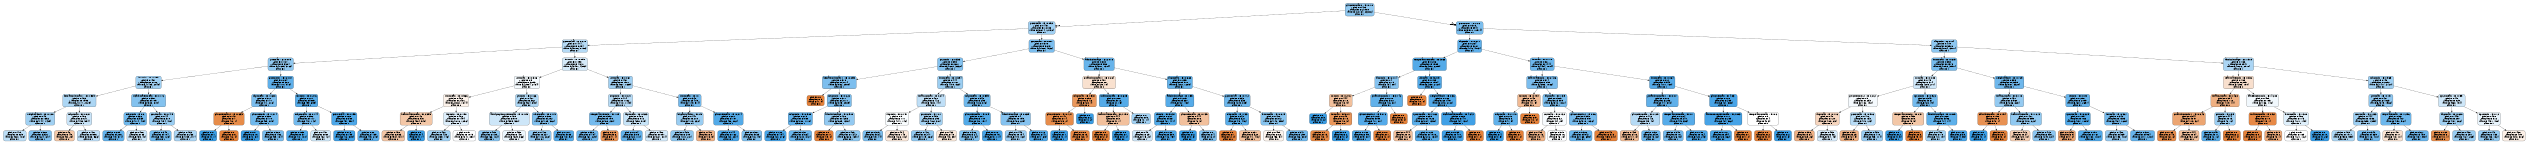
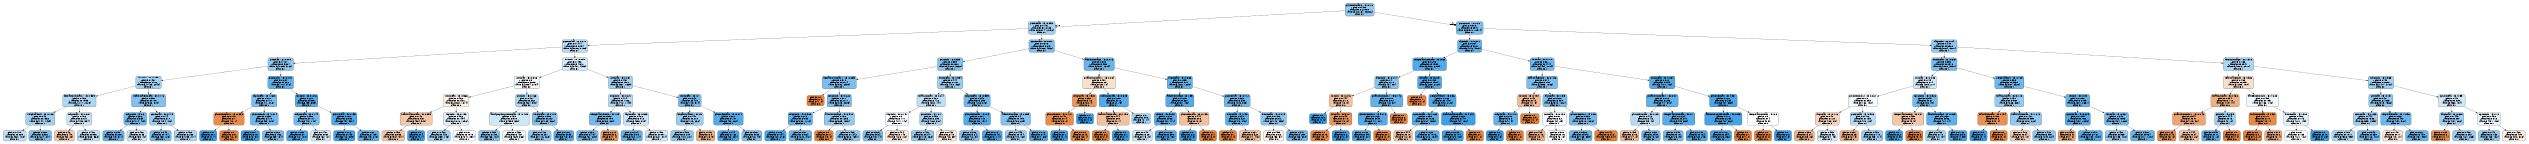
node "gini = 0.0 samples = 4 value = [6, 0] class = 0": fillcolor #7fc0ee -> #e58139
node "gini = 0.444 samples = 54 value = [52, 26] class = 0": label "gini = 0.444 samples = 54 value = [52, 26] class = 0" -> "inr = 0.444 samples = 54 value = [52, 26] class = 0"
